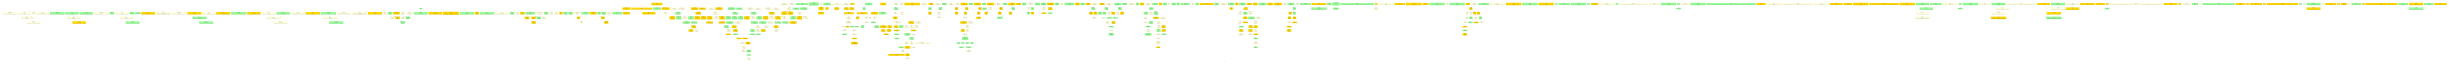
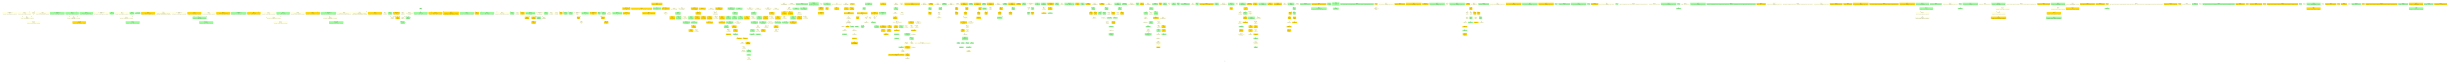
node "NodeID: 232": fillcolor gold -> lightyellow
